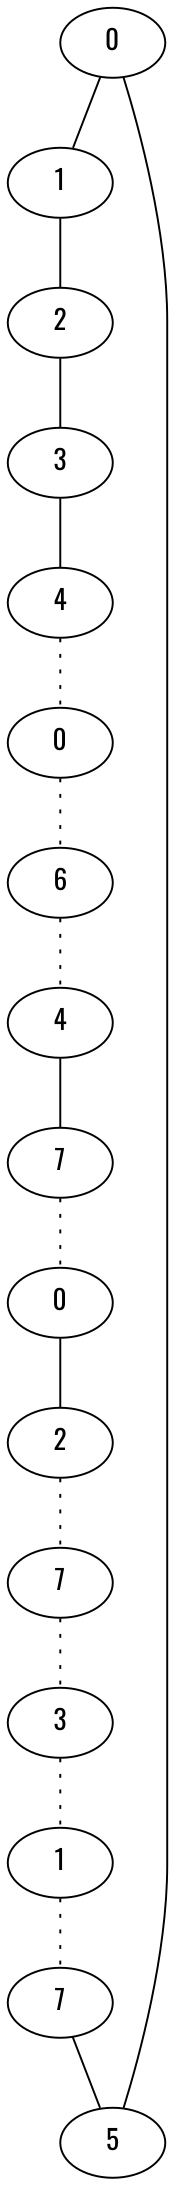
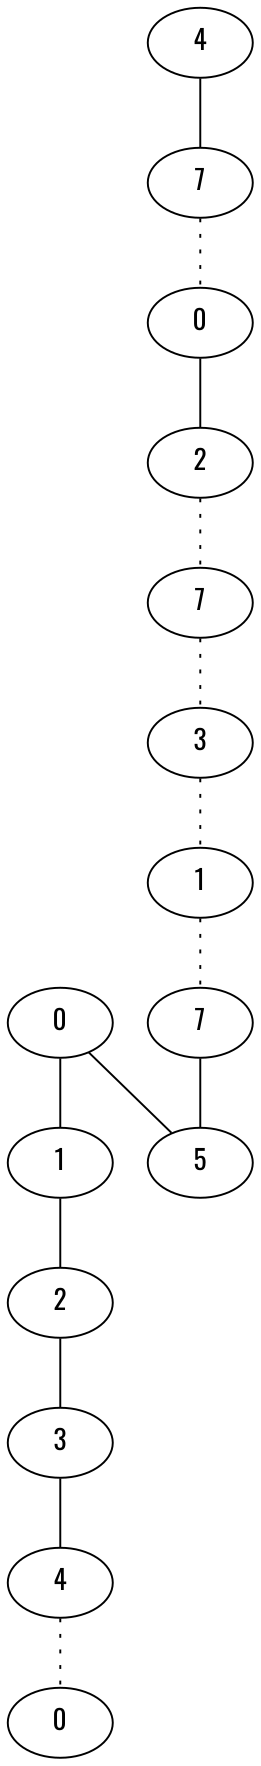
node "6": removed
